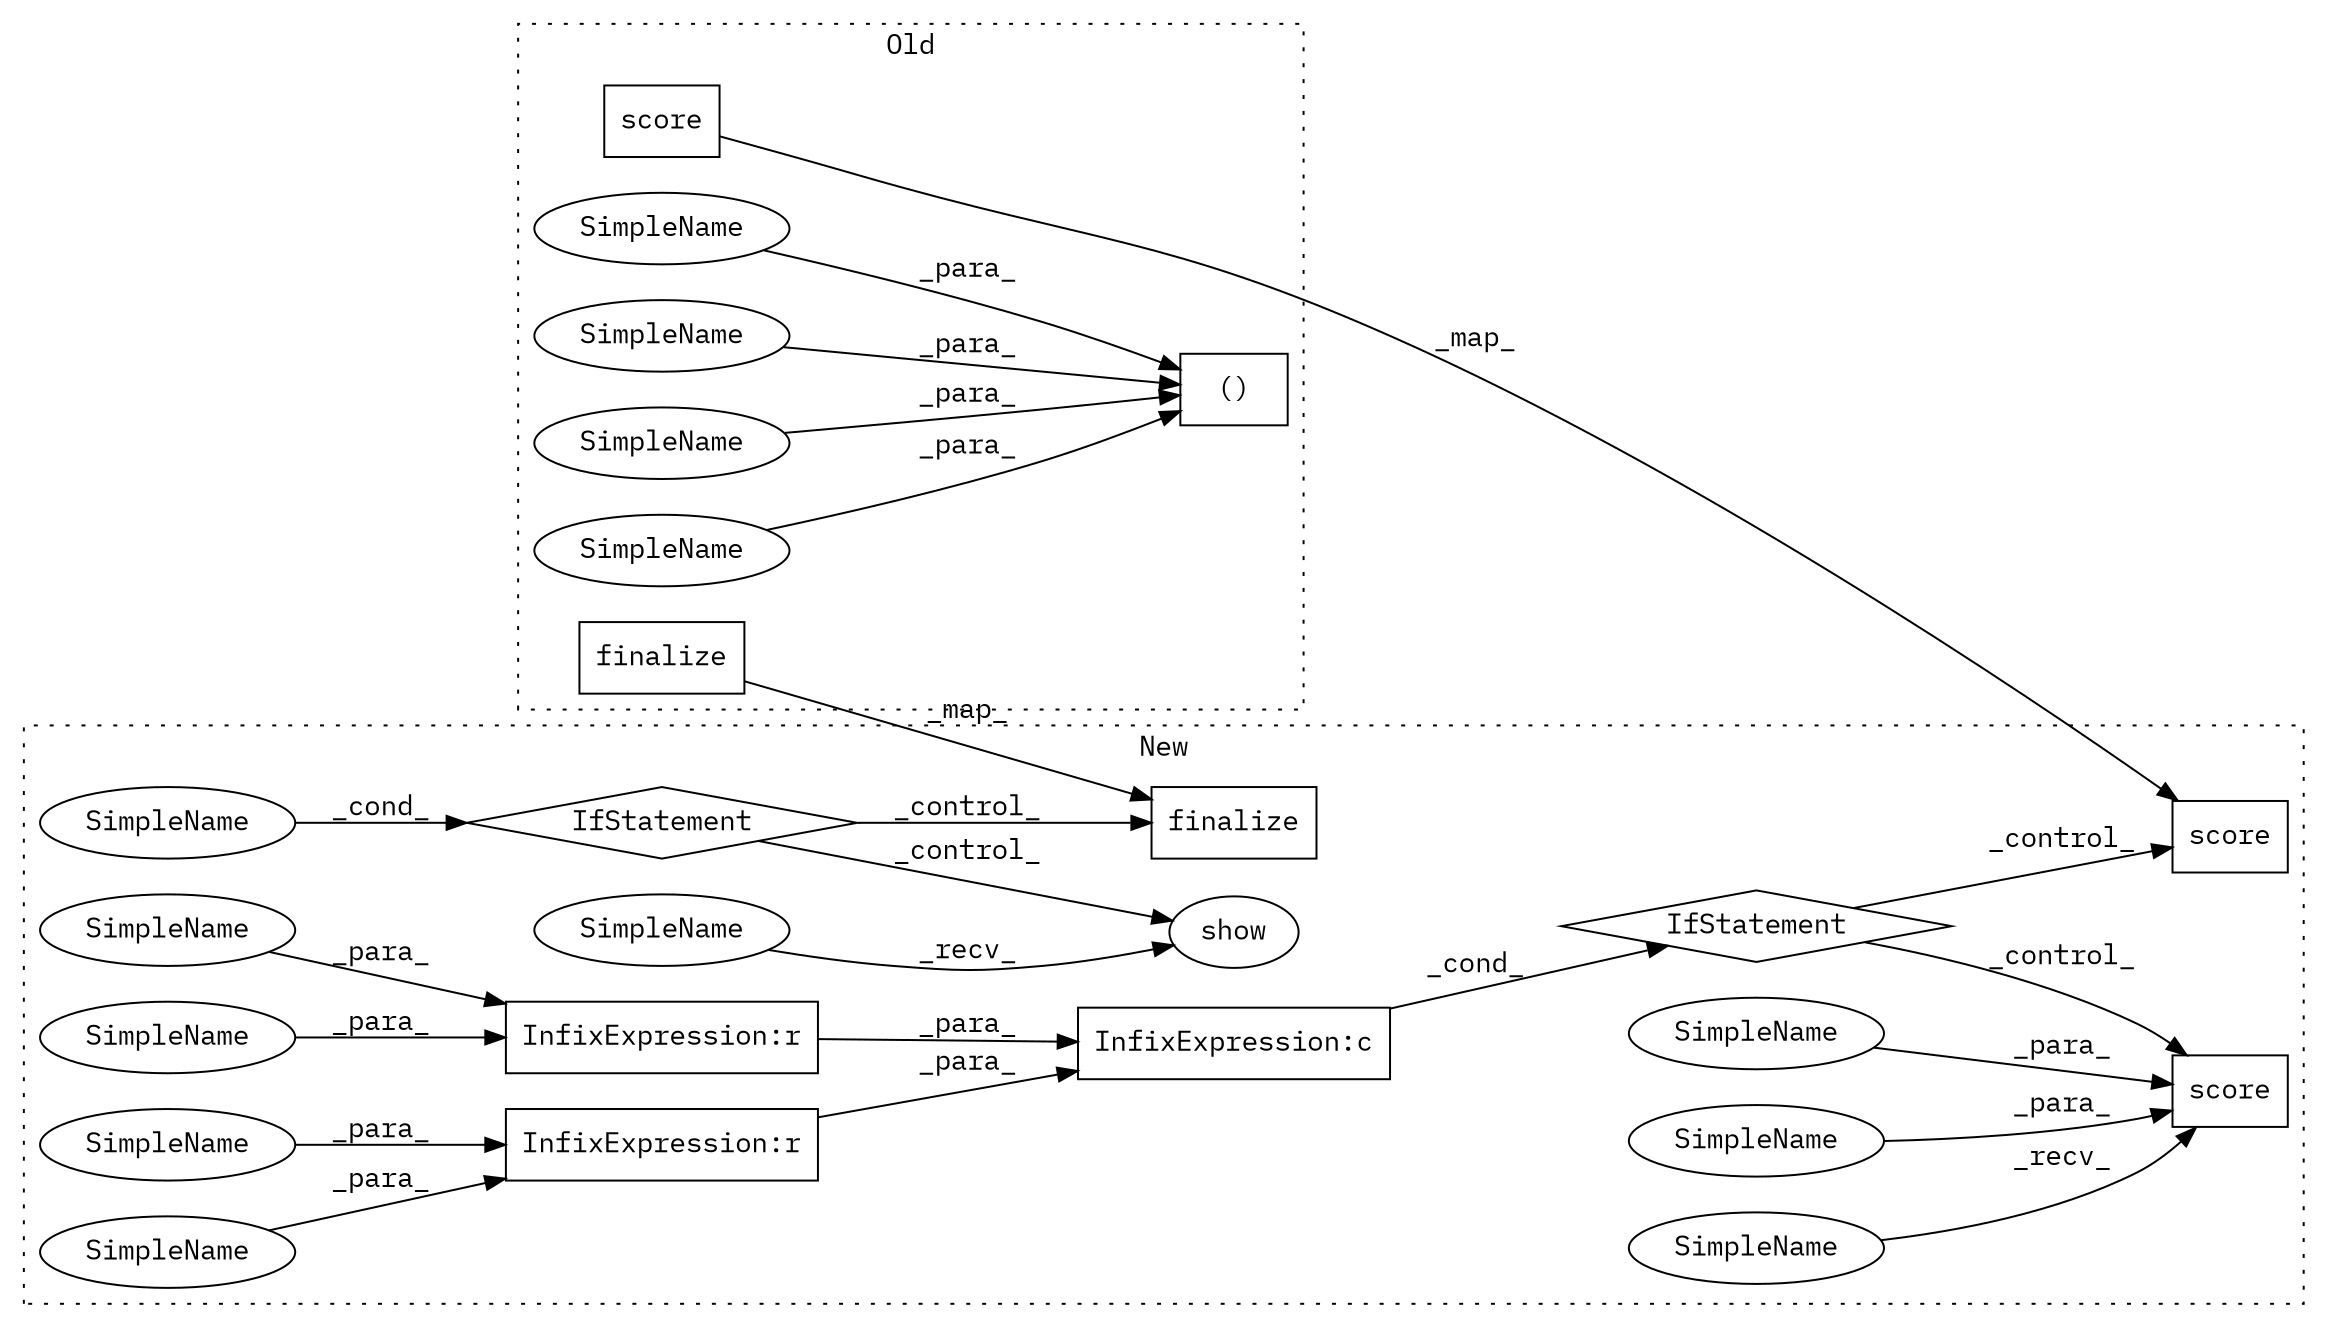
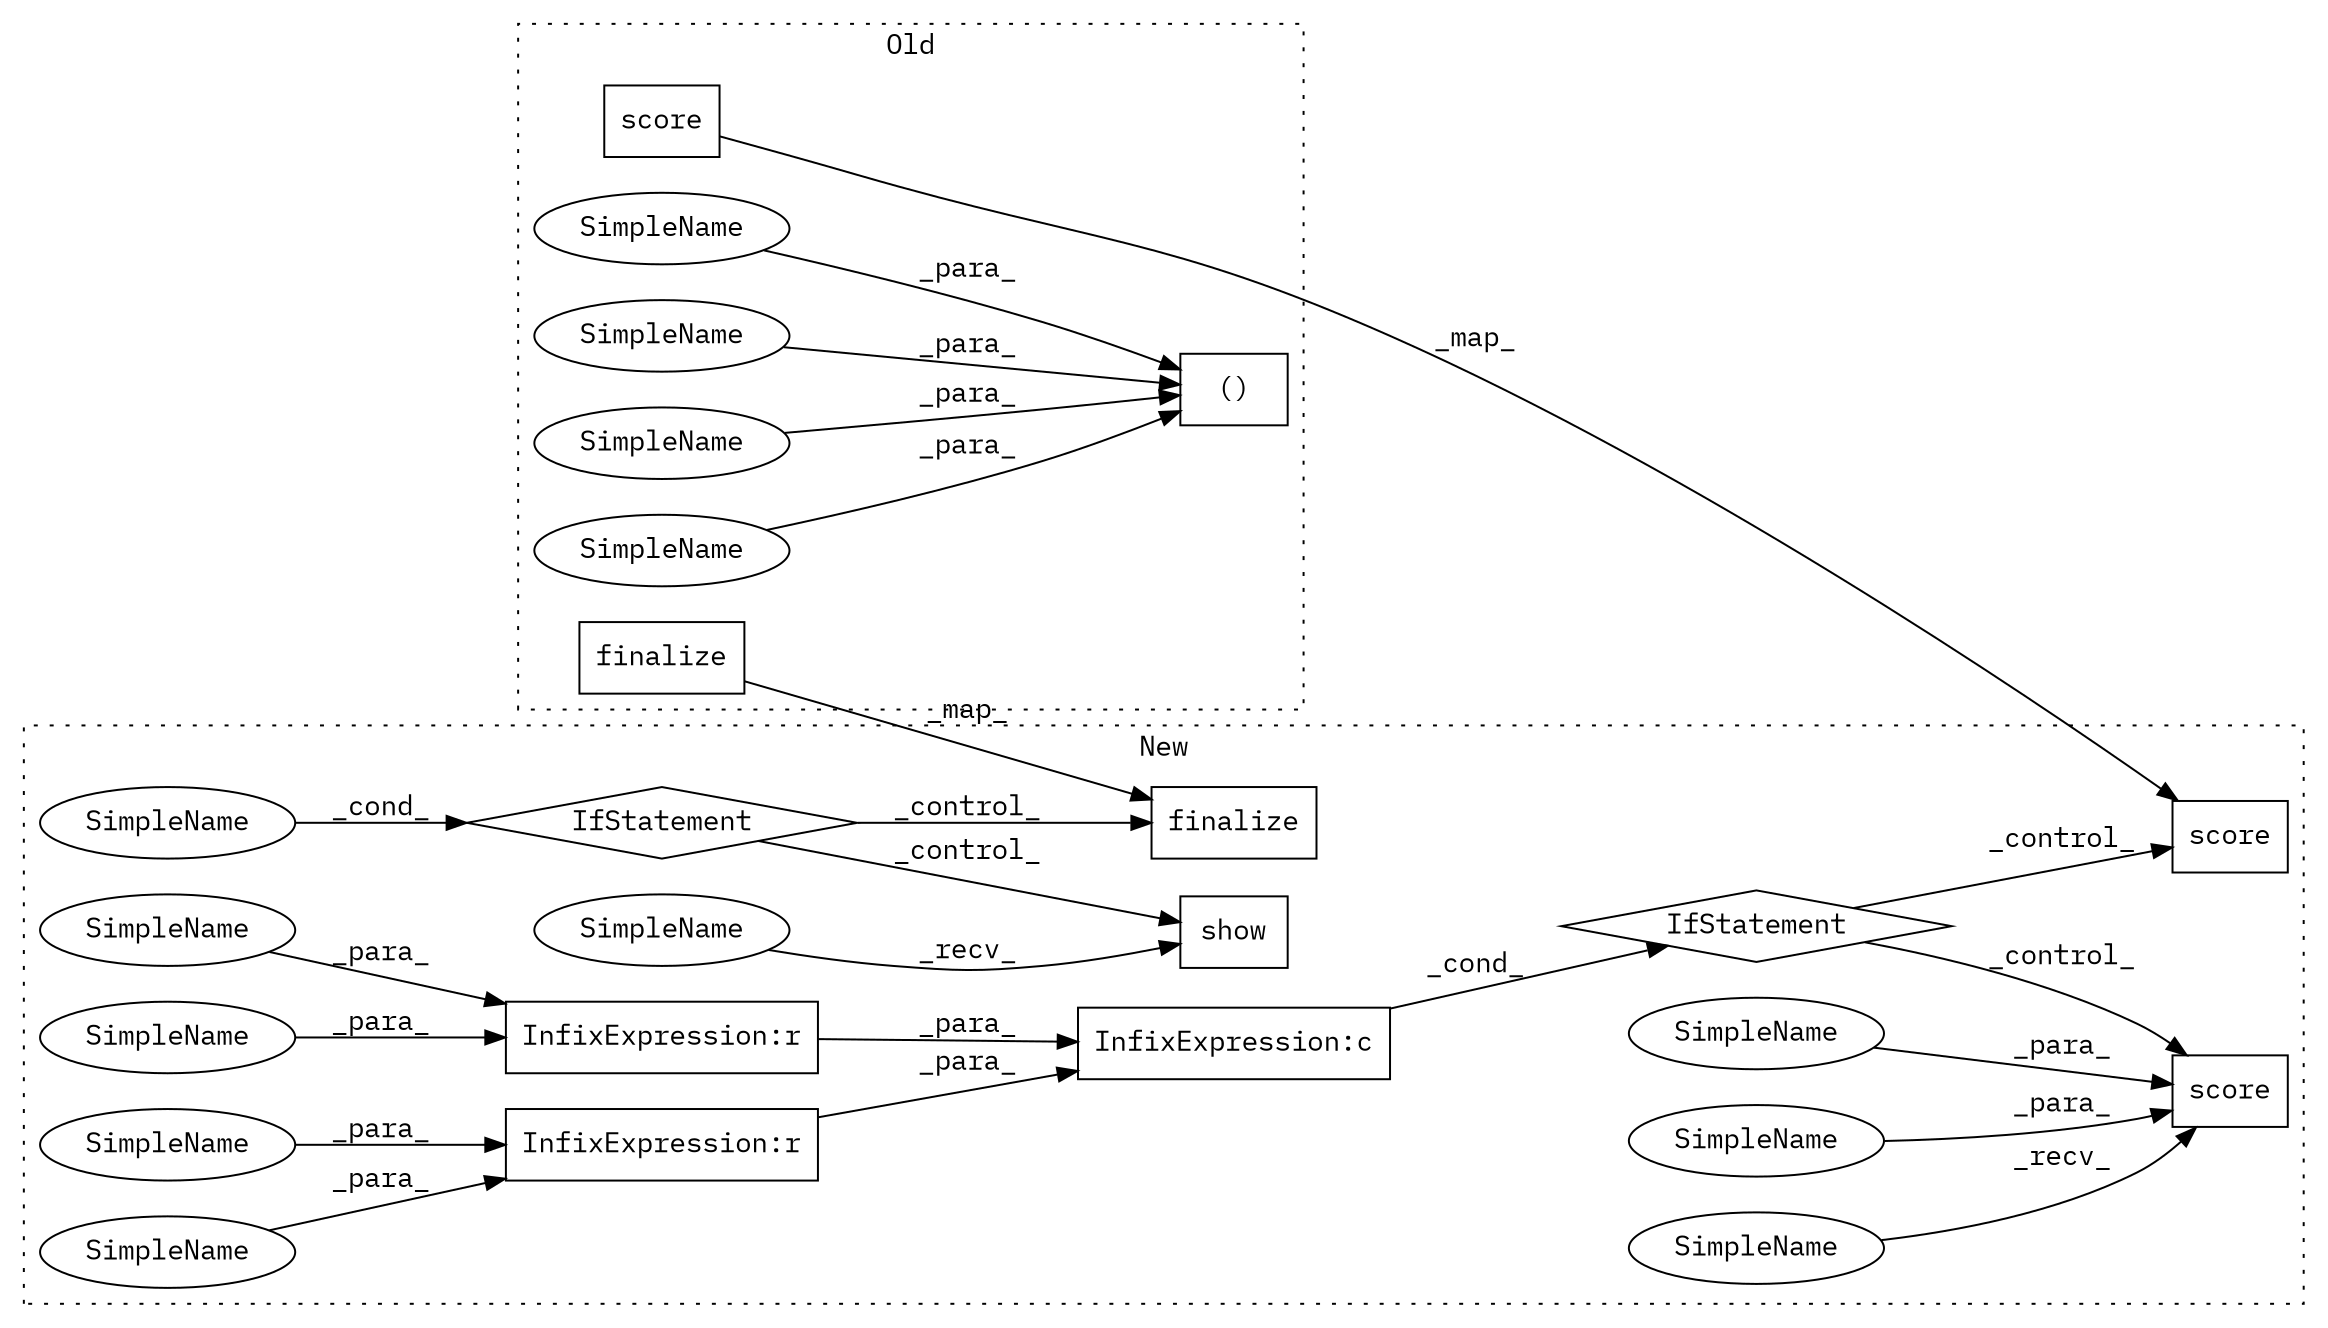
node "show": shape ellipse -> box
